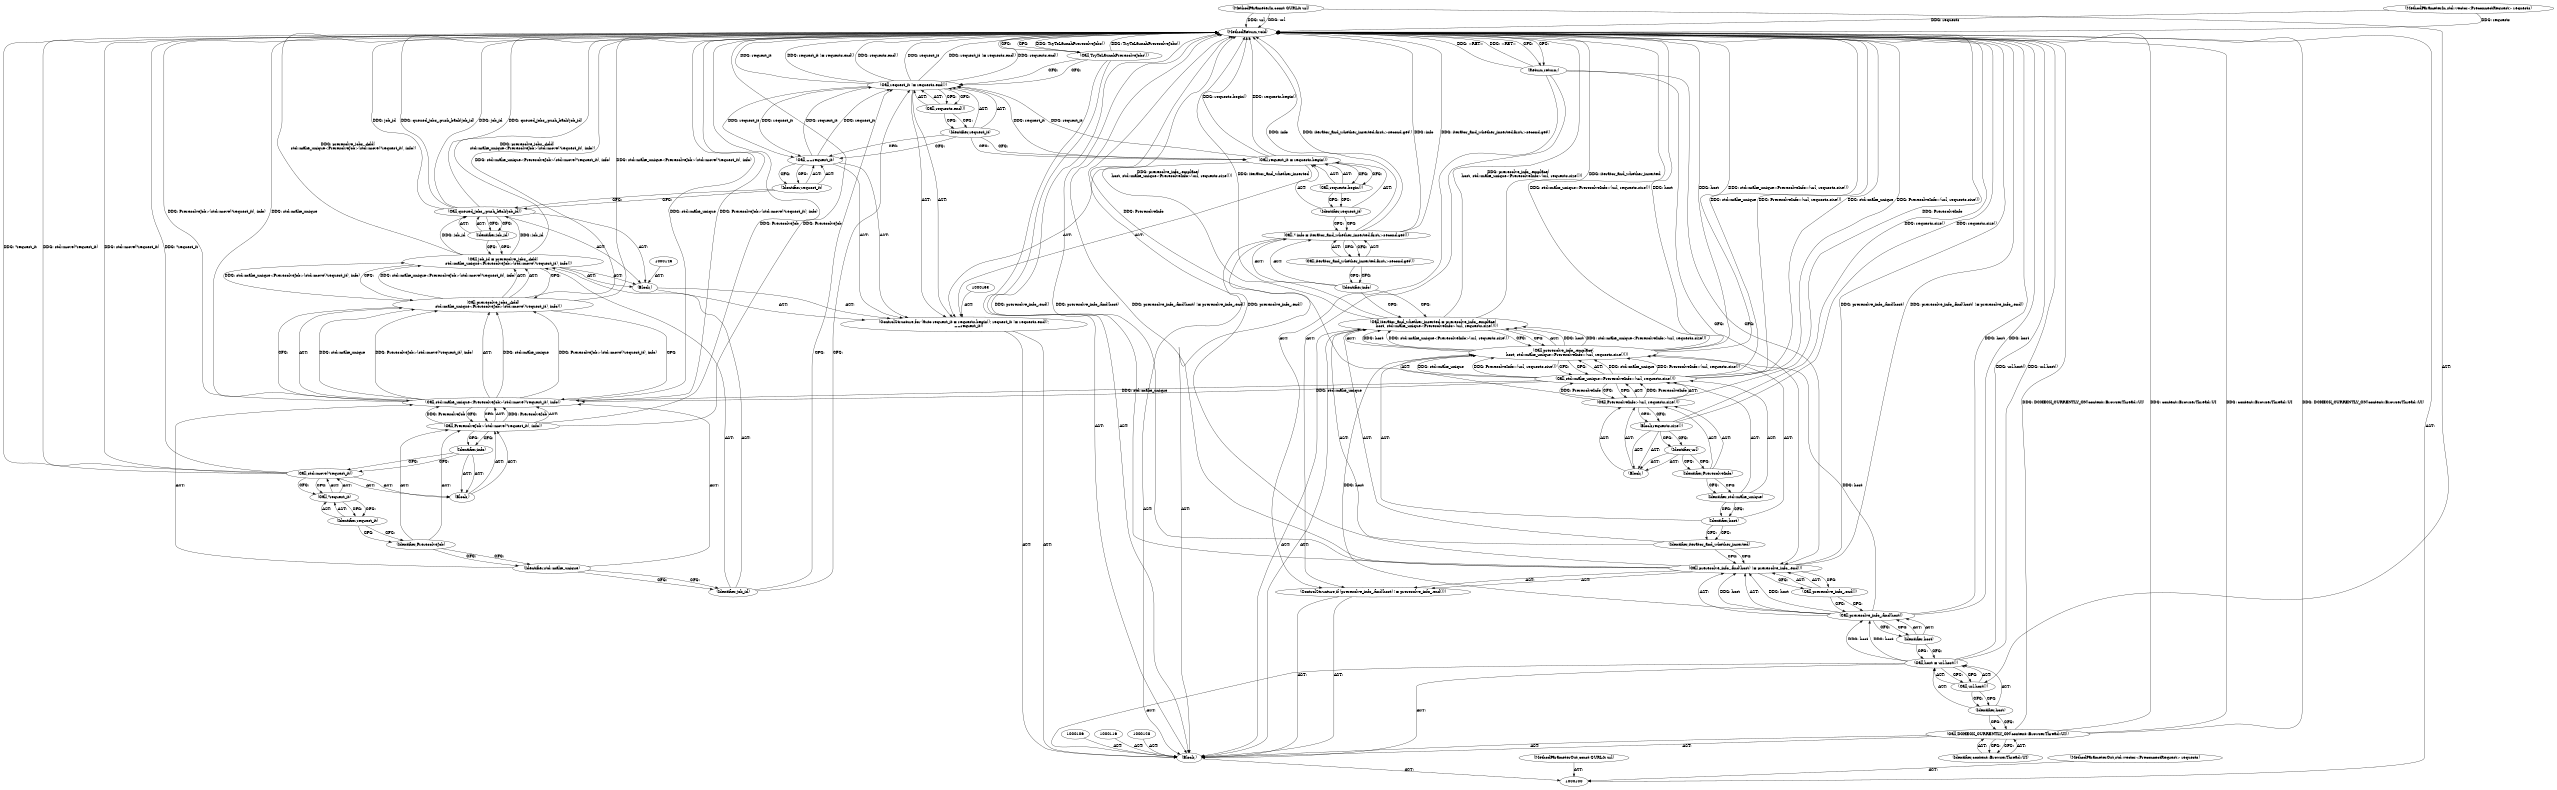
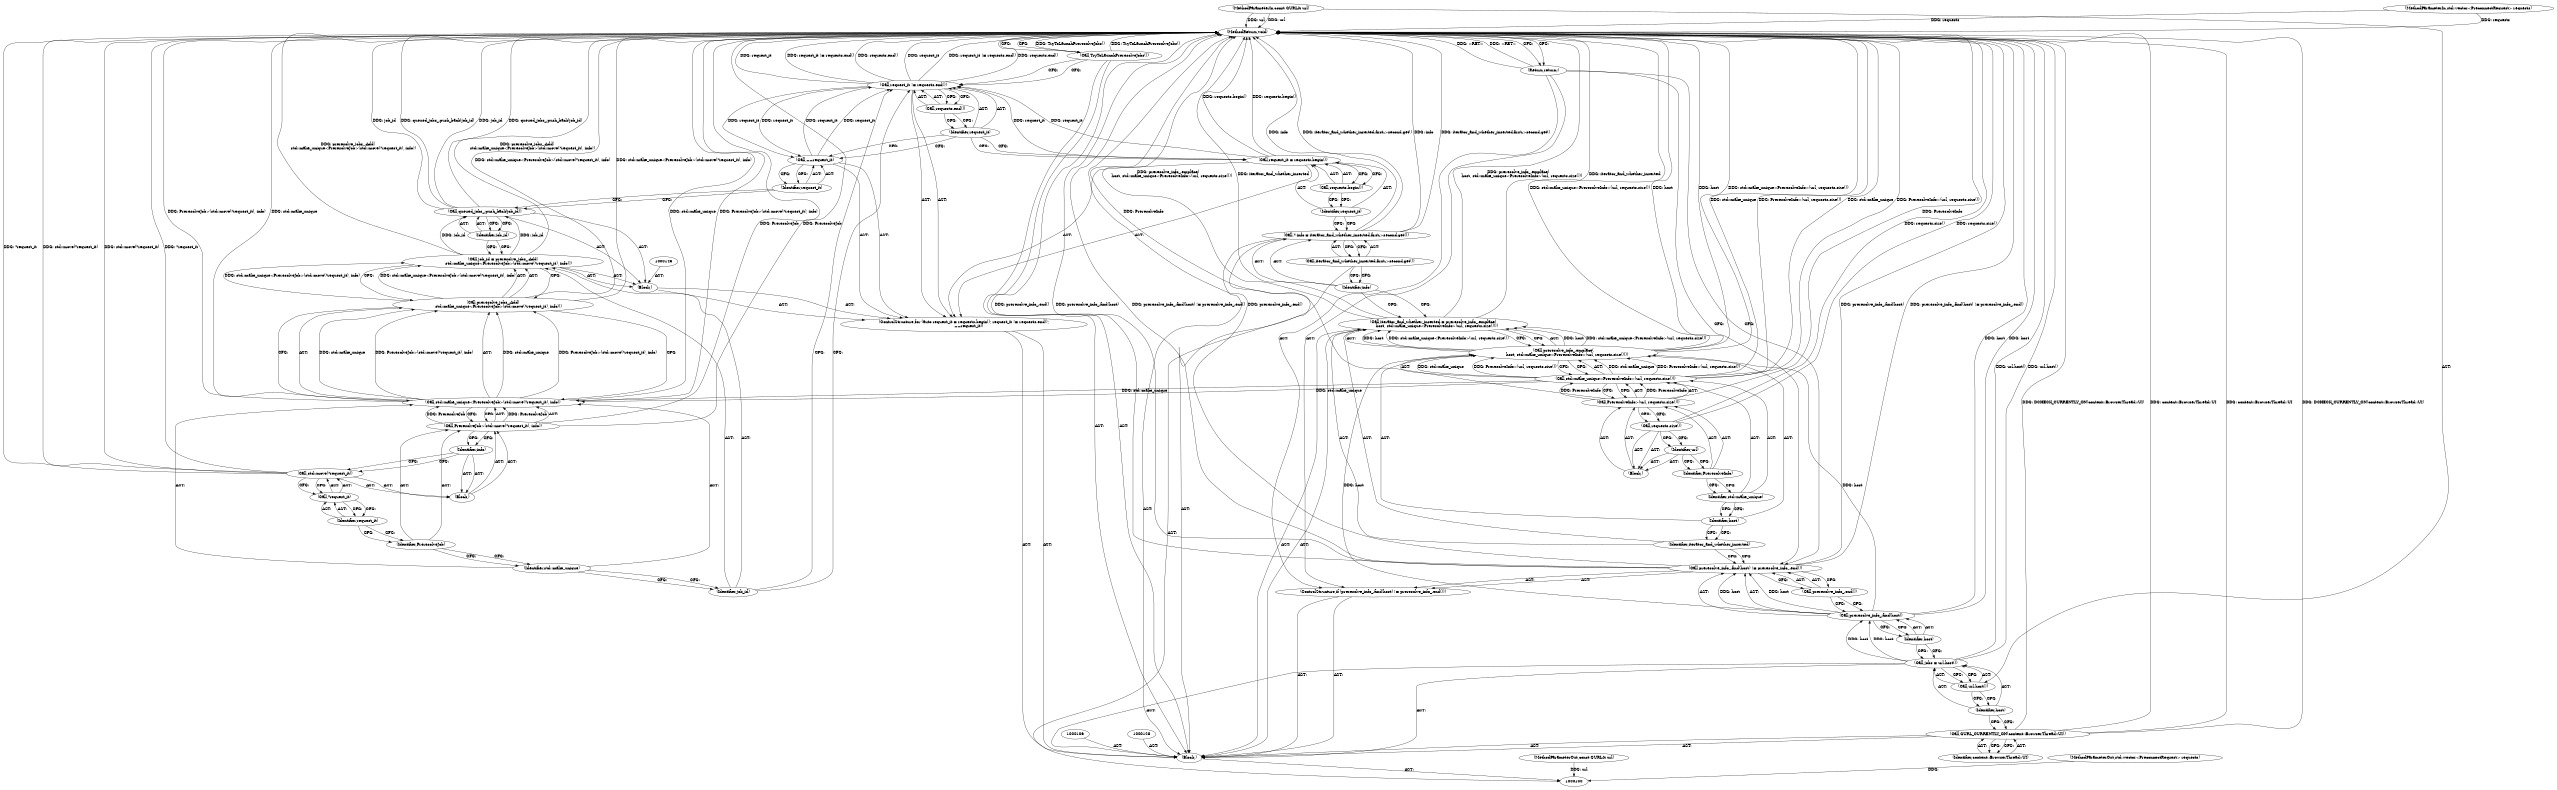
edge "(MethodReturn,void)" -> "1000100": now "(Call,iterator_and_whether_inserted.first->second.get())" -> "1000100"
node "1000133": removed
node "(Block,requests.size())": label "(Block,requests.size())" -> "(Call,requests.size())"
node "(Call,host = url.host())": label "(Call,host = url.host())" -> "(Call,jobs = url.host())"
node "1000116": removed
node "(Call,DCHECK_CURRENTLY_ON(content::BrowserThread::UI))": label "(Call,DCHECK_CURRENTLY_ON(content::BrowserThread::UI))" -> "(Call,GURL_CURRENTLY_ON(content::BrowserThread::UI))"
edge "(MethodParameterOut,const GURL& url)" -> "1000100": label "AST: " -> "DDG: url"
edge "(MethodParameterOut,std::vector<PreconnectRequest> requests)" -> "1000100": label "AST: " -> "DDG: "
